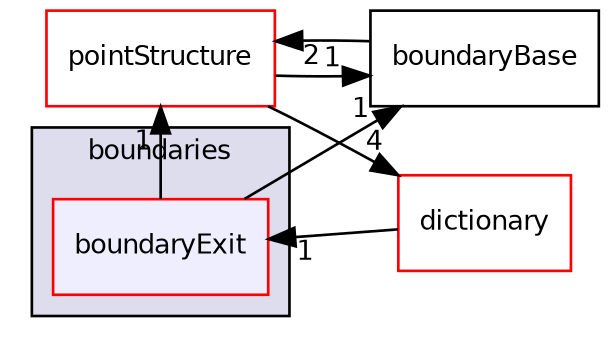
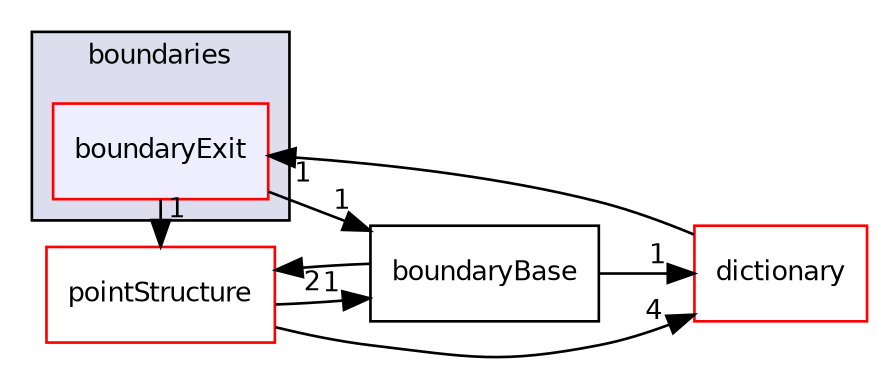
edge "boundaryBase" -> "dictionary": added
